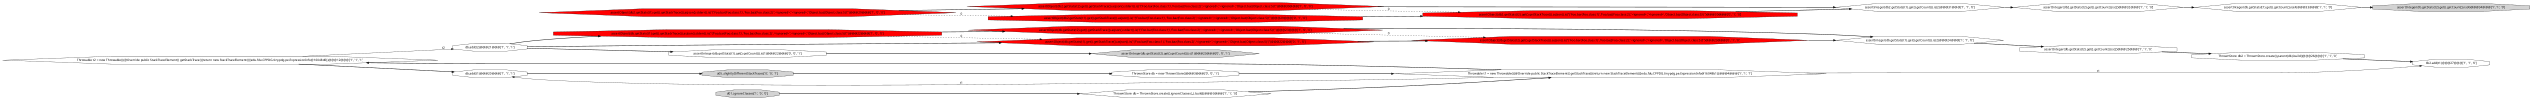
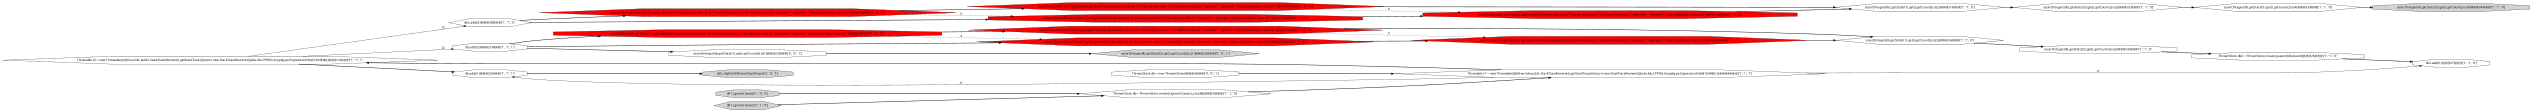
node "db2.add(t2)@@@28@@@['1', '1', '0']": added
edge "a05_slightlyDifferentStackTraces['0', '0', '1']" -> "ThrownStore db = new ThrownStore()@@@3@@@['0', '0', '1']": removed
node "d01_ignoreClasses['0', '1', '0']": added
